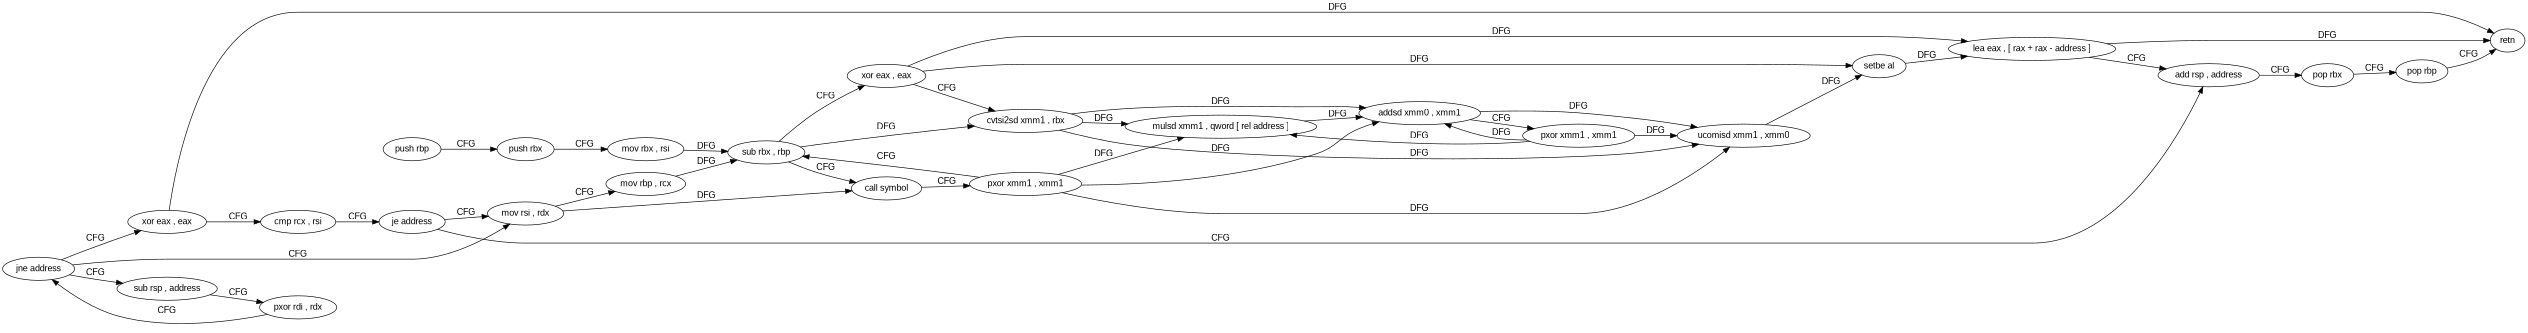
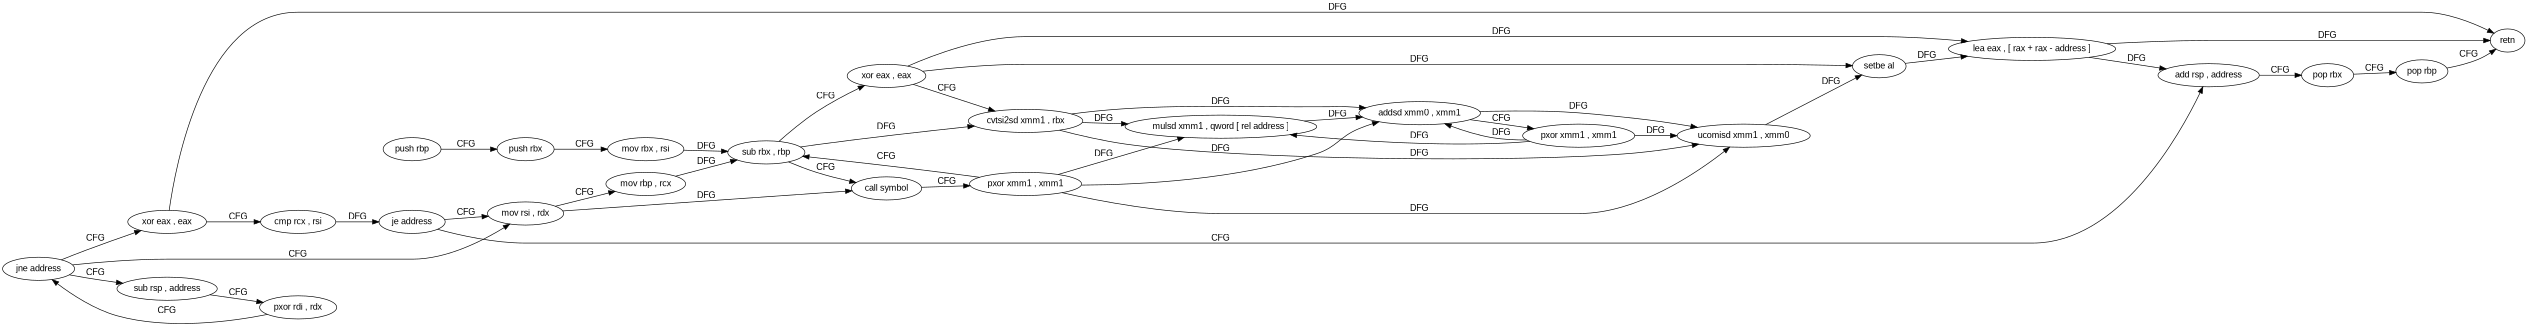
edge "lea eax , [ rax + rax - address ]" -> "add rsp , address": label "CFG" -> "DFG"
edge "cmp rcx , rsi" -> "je address": label "CFG" -> "DFG"
